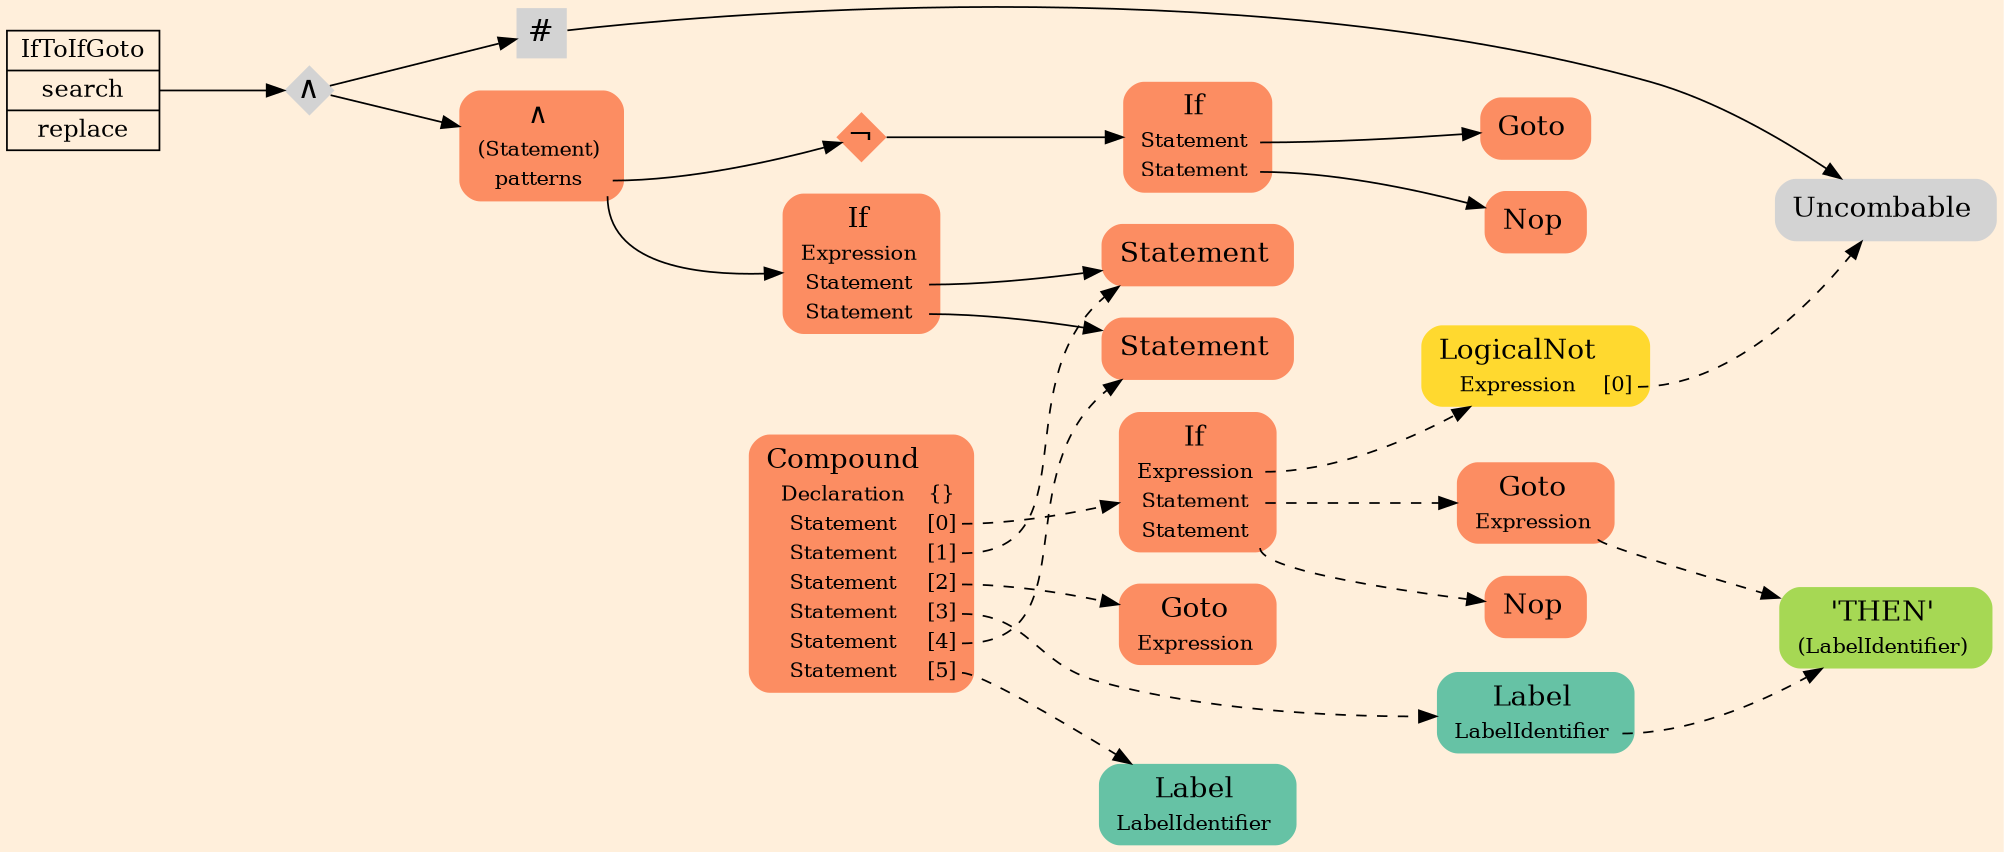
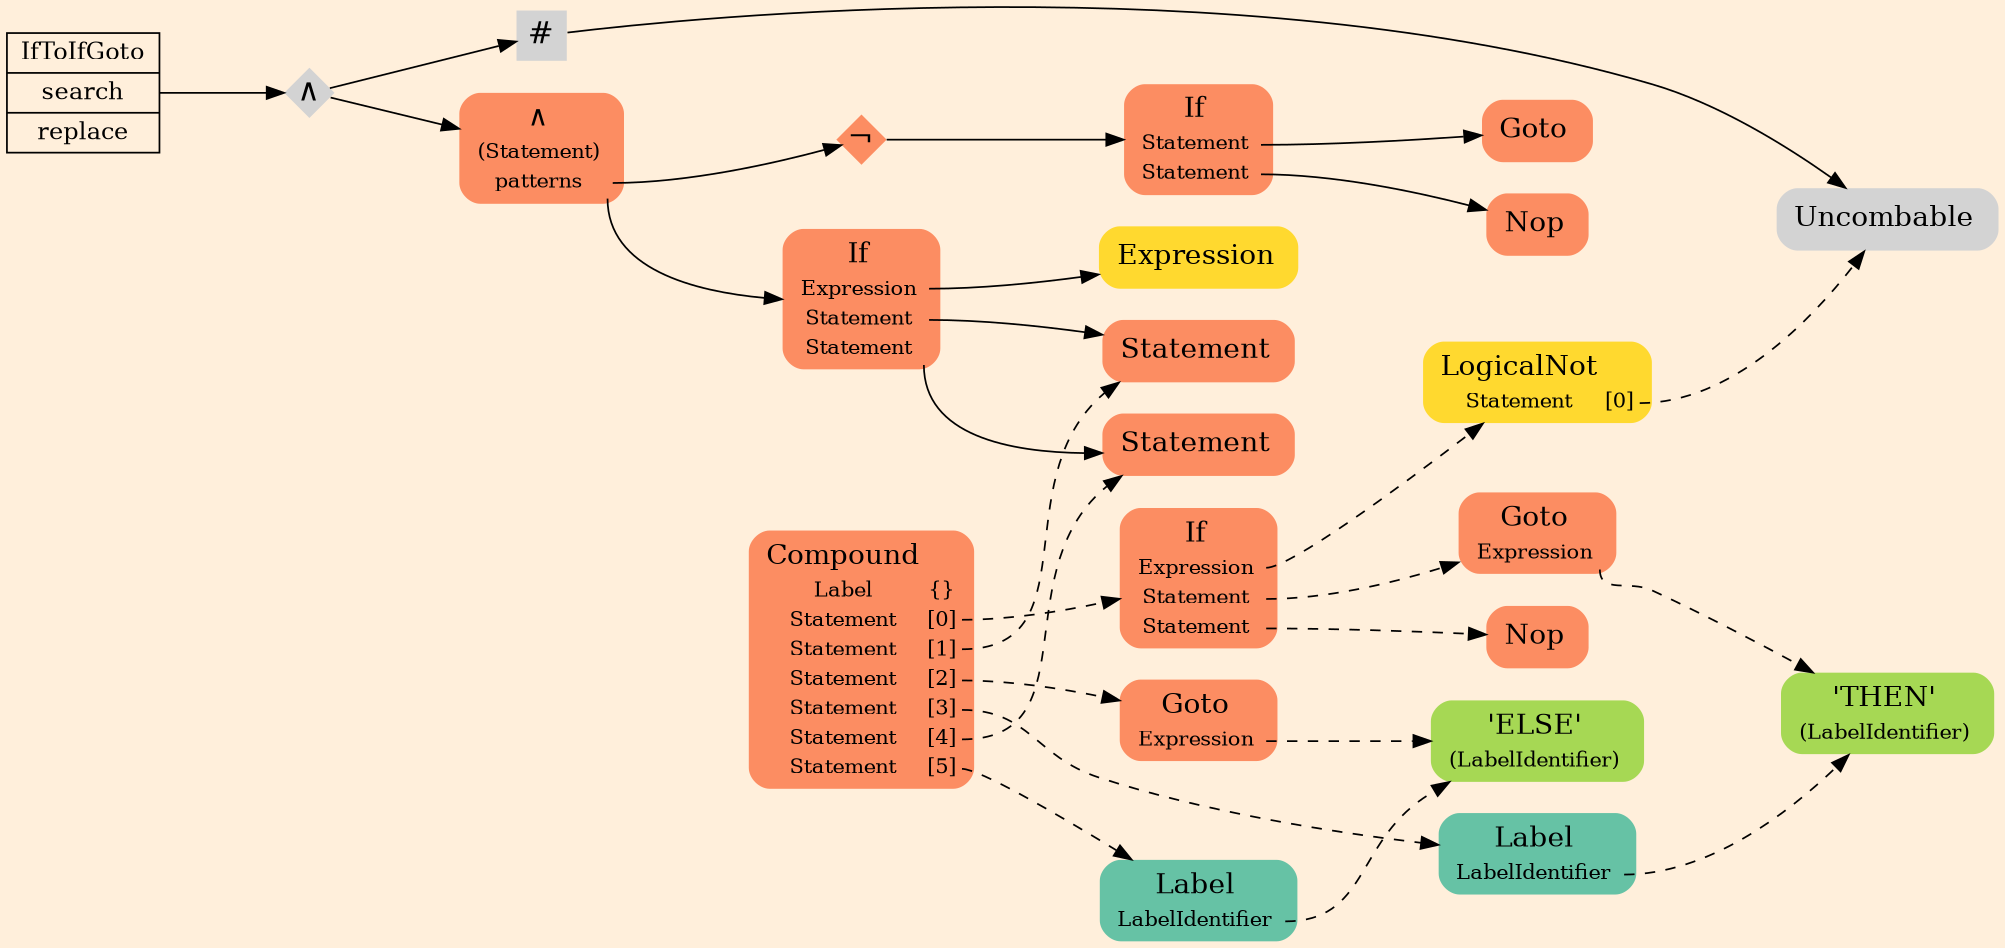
node "Expression": added
node "LogicalNot": text "Expression" -> "Statement"
node "Compound": text "Declaration" -> "Label"
node "'ELSE'": added
